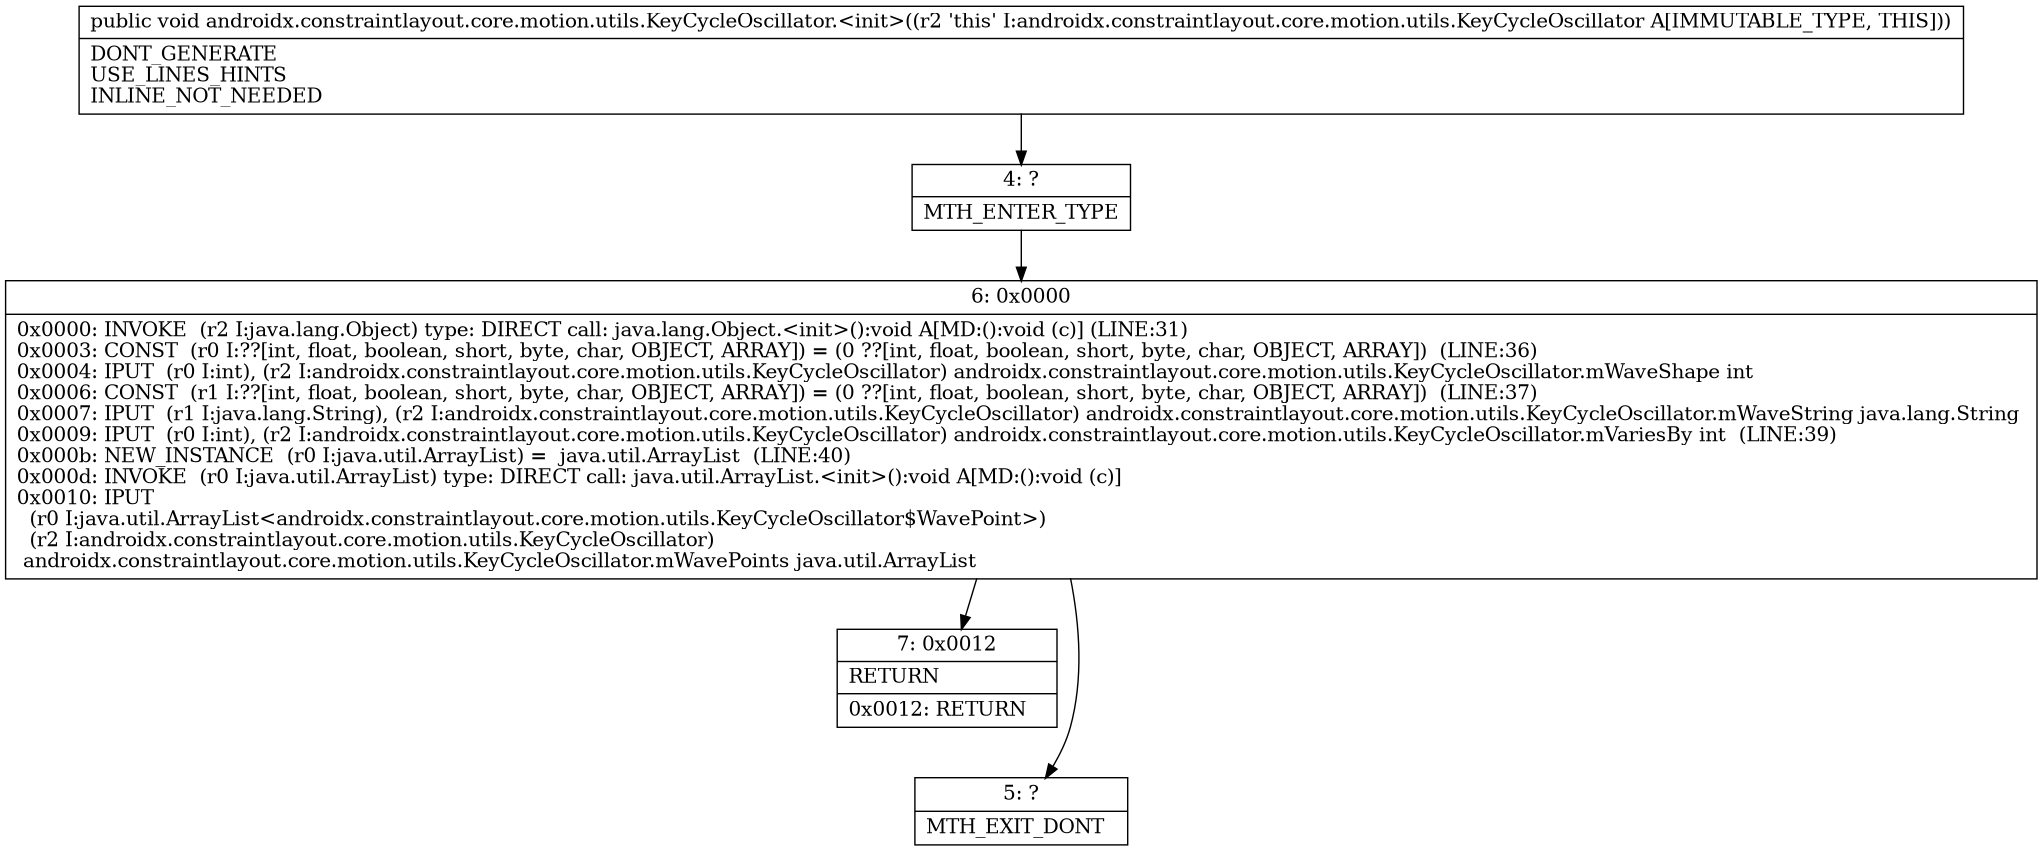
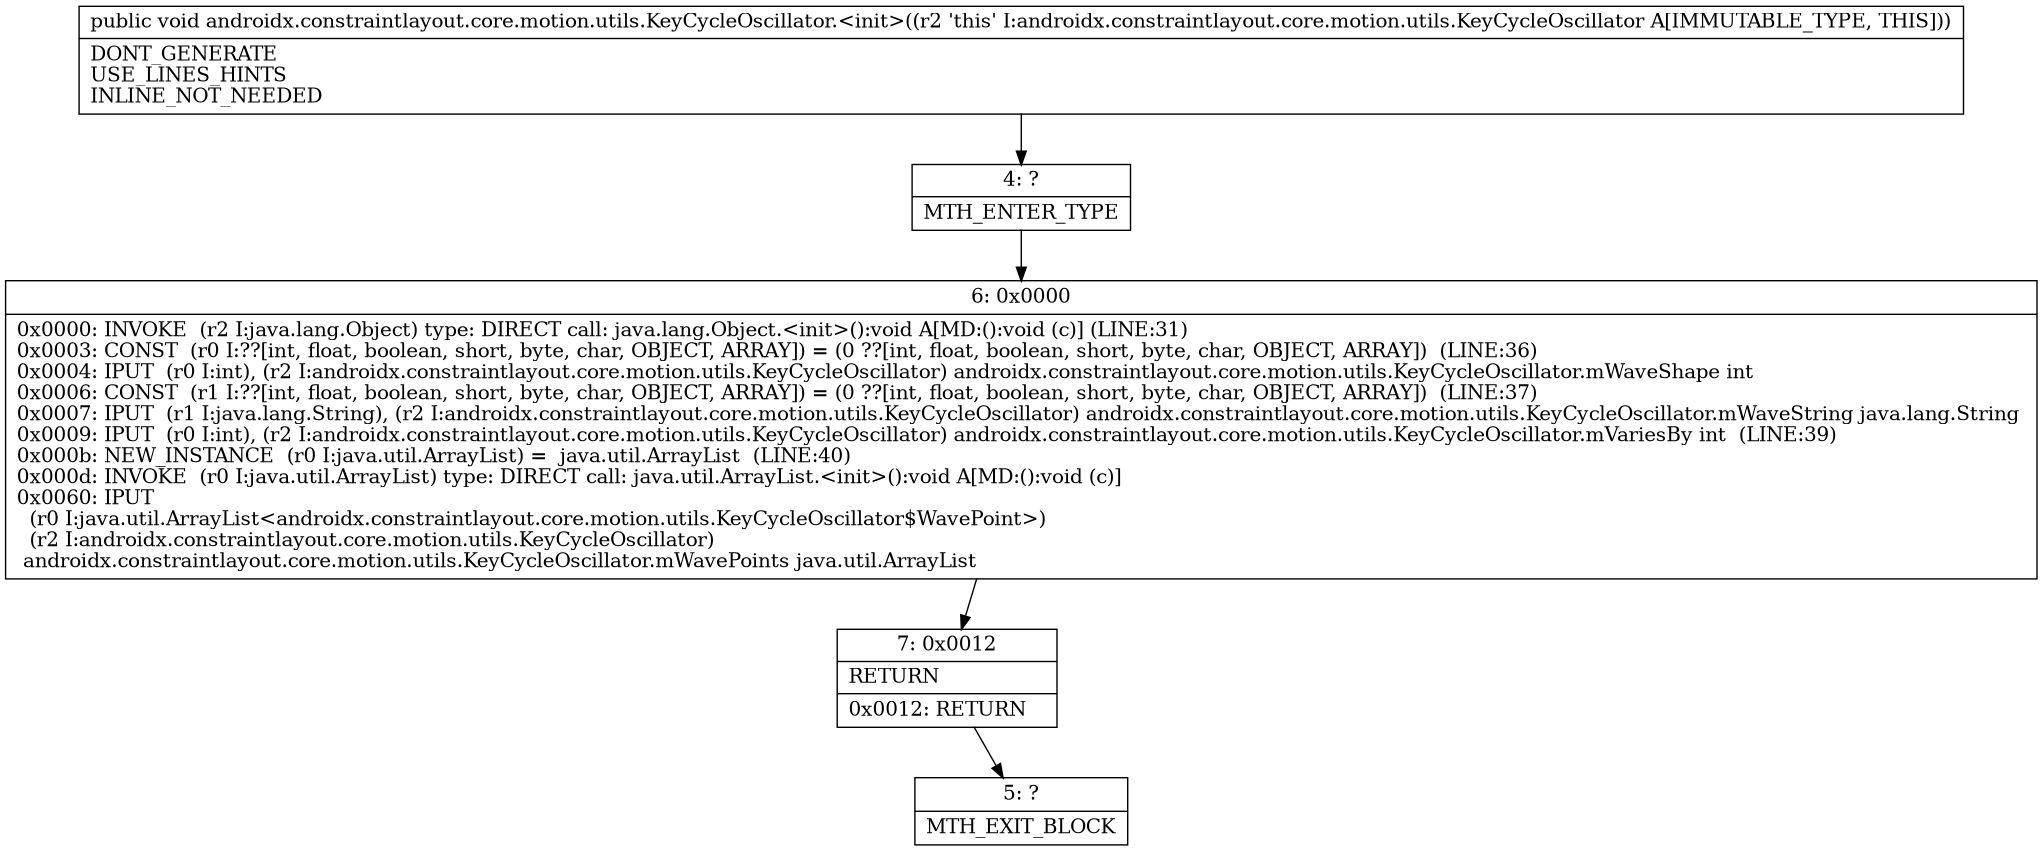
node "6: 0x0000": text "0x0010: IPUT" -> "0x0060: IPUT"
edge "6: 0x0000" -> "5: ?": now "7: 0x0012" -> "5: ?"
node "5: ?": text "MTH_EXIT_DONT" -> "MTH_EXIT_BLOCK"
